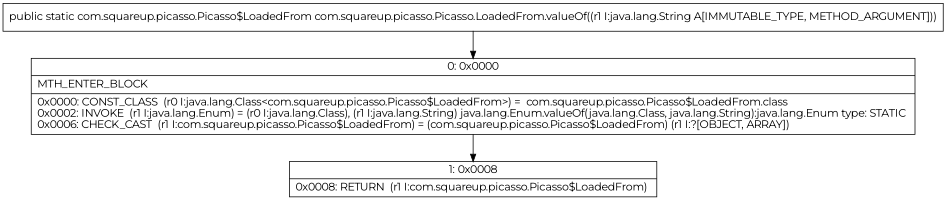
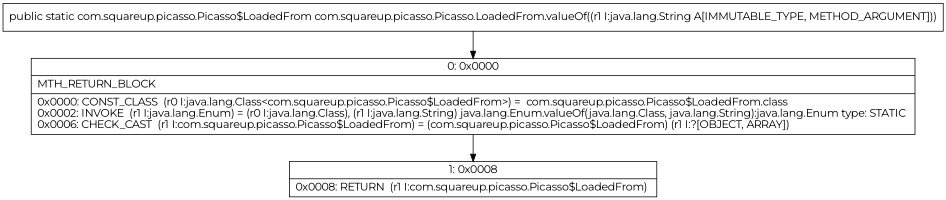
node "0: 0x0000": text "MTH_ENTER_BLOCK" -> "MTH_RETURN_BLOCK"
